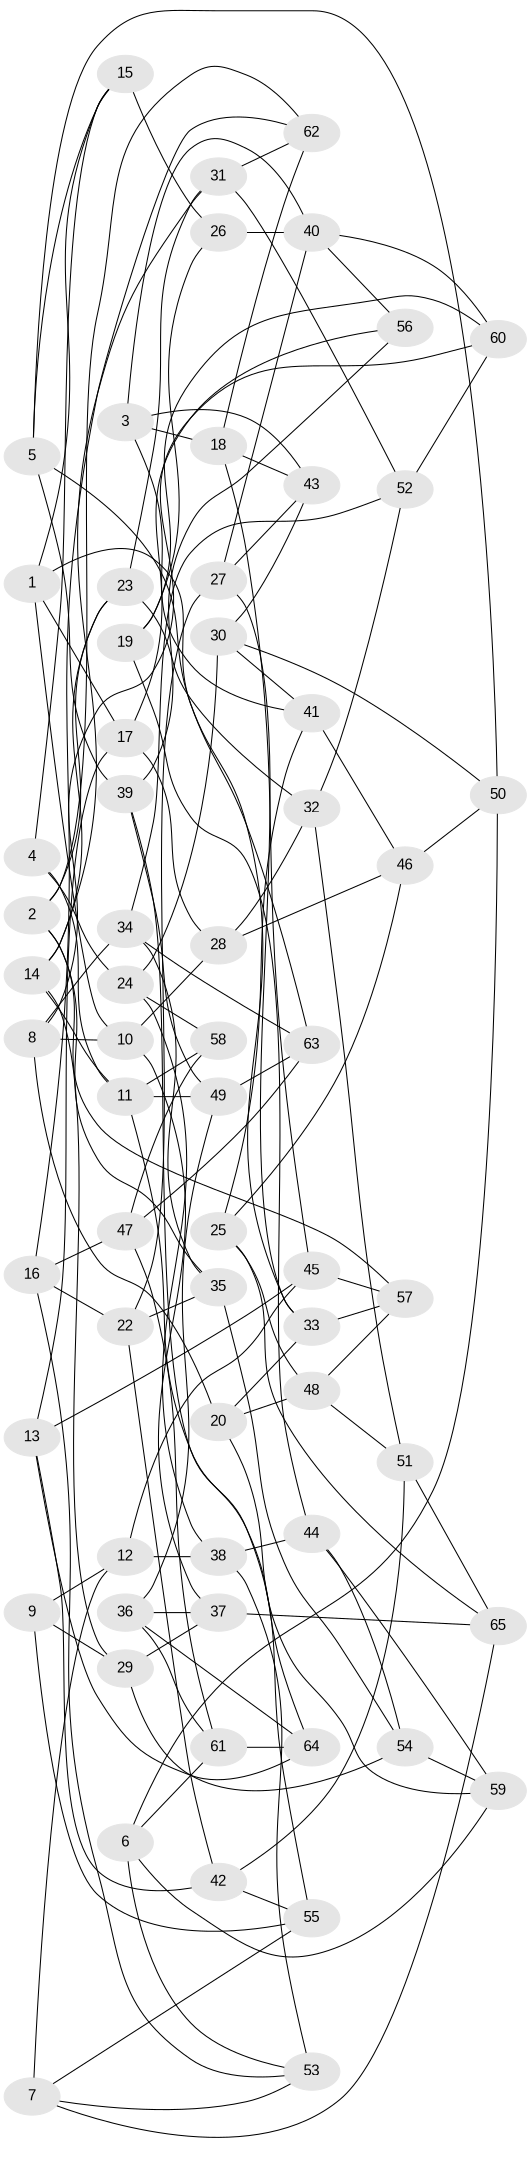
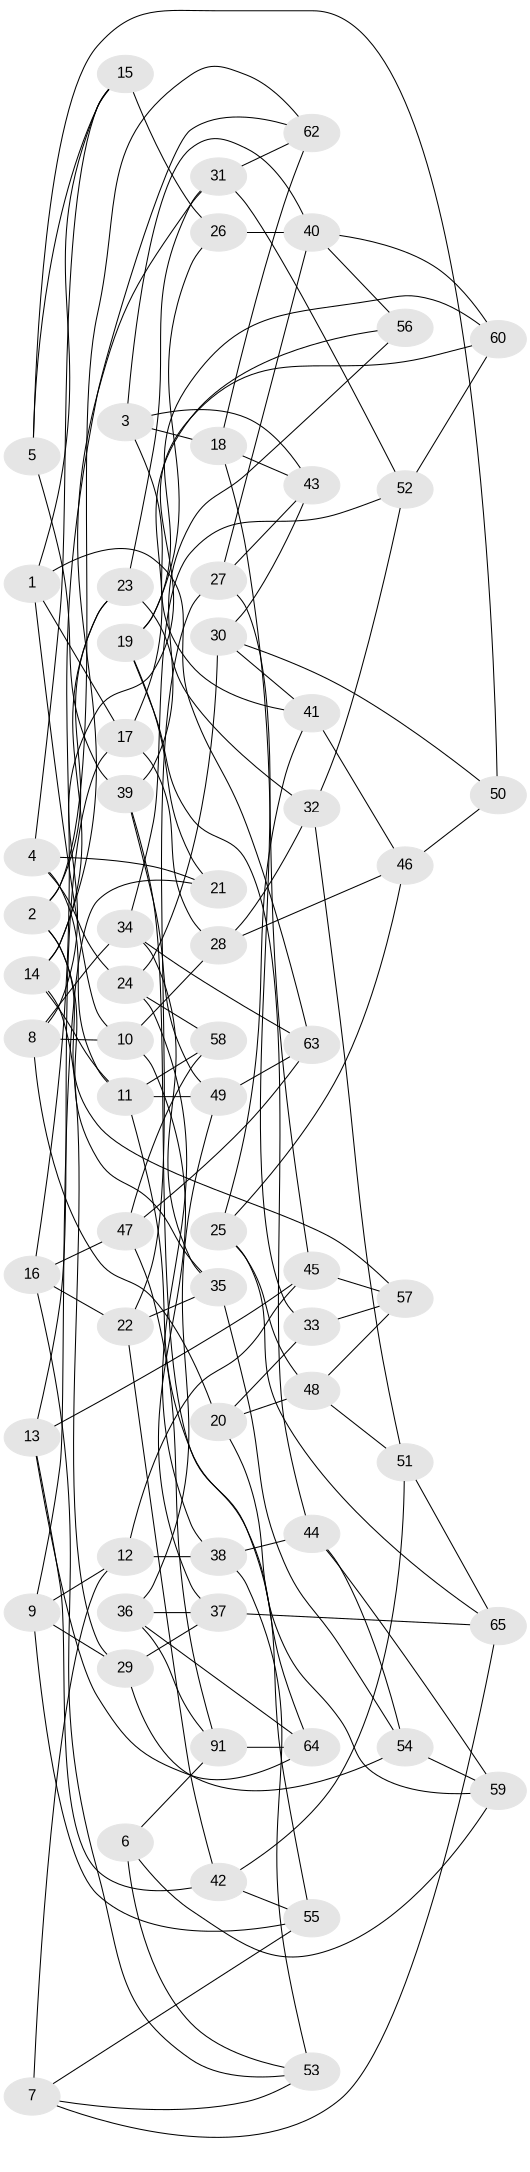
edge "5" -- "33": removed
node "21": added
edge "50" -- "6": removed
node "61": label "61" -> "91"
